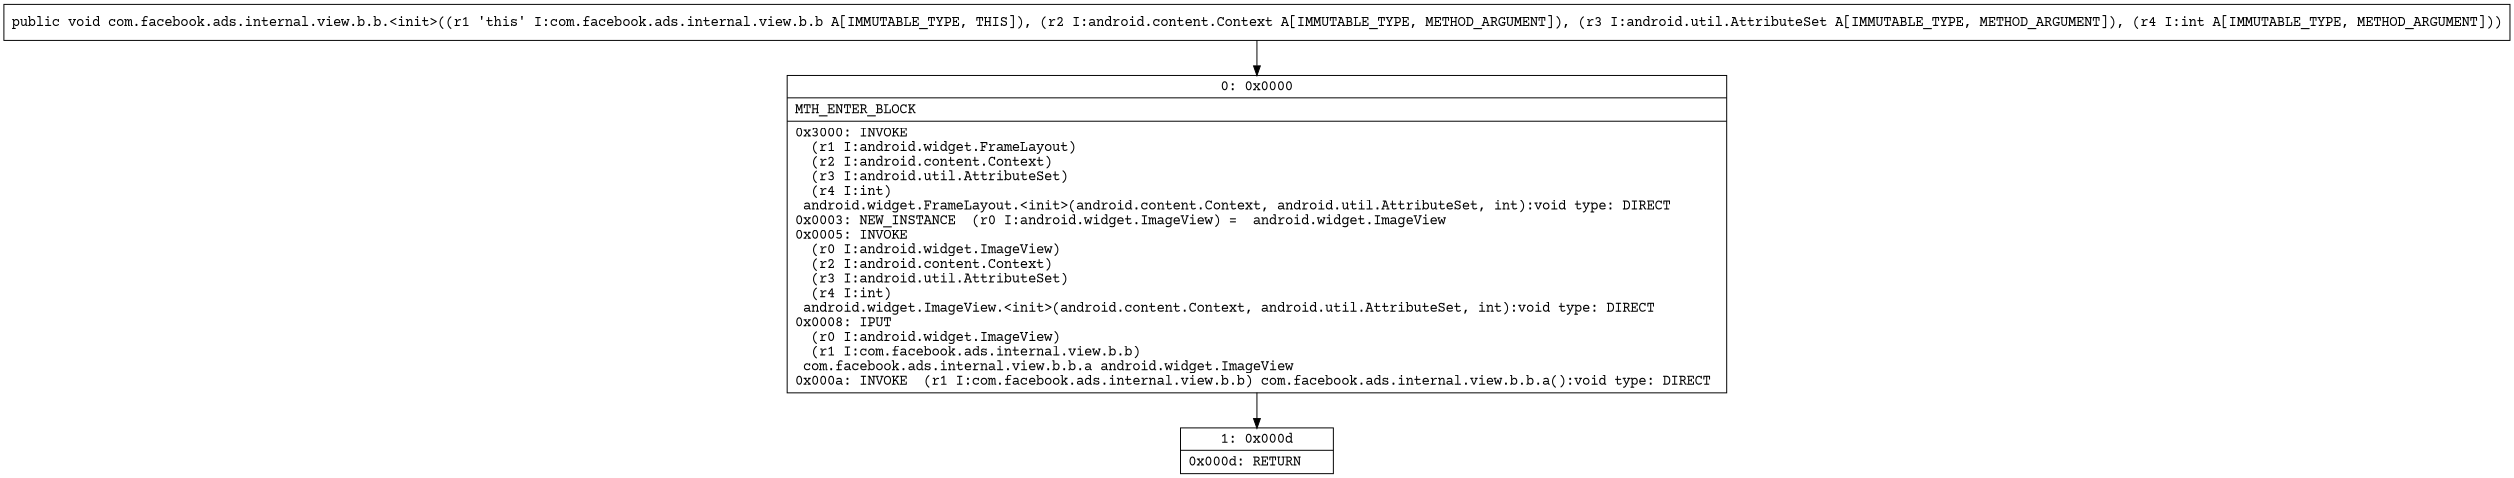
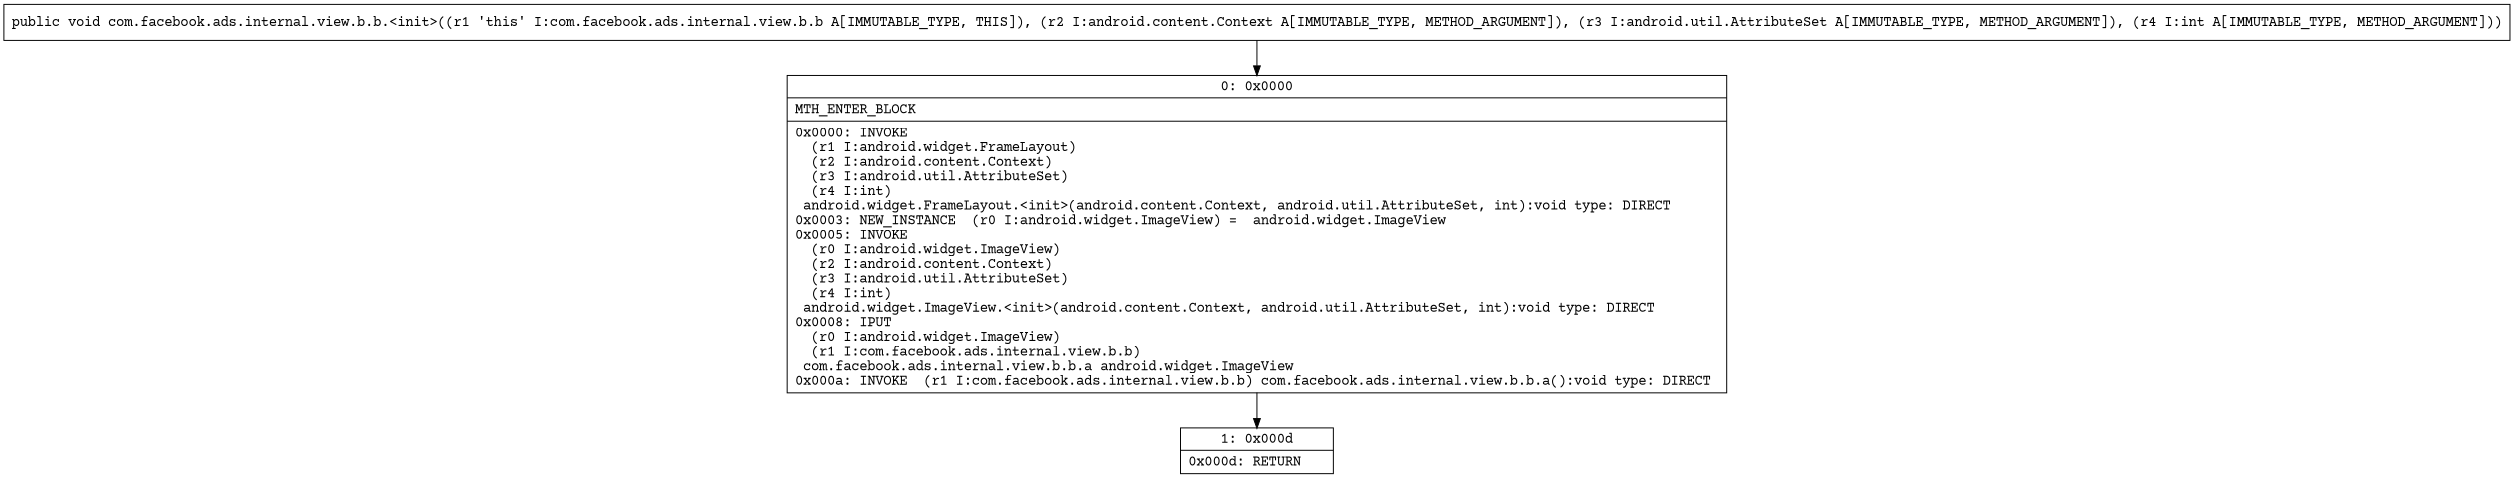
node "0: 0x0000": text "0x3000: INVOKE" -> "0x0000: INVOKE"
